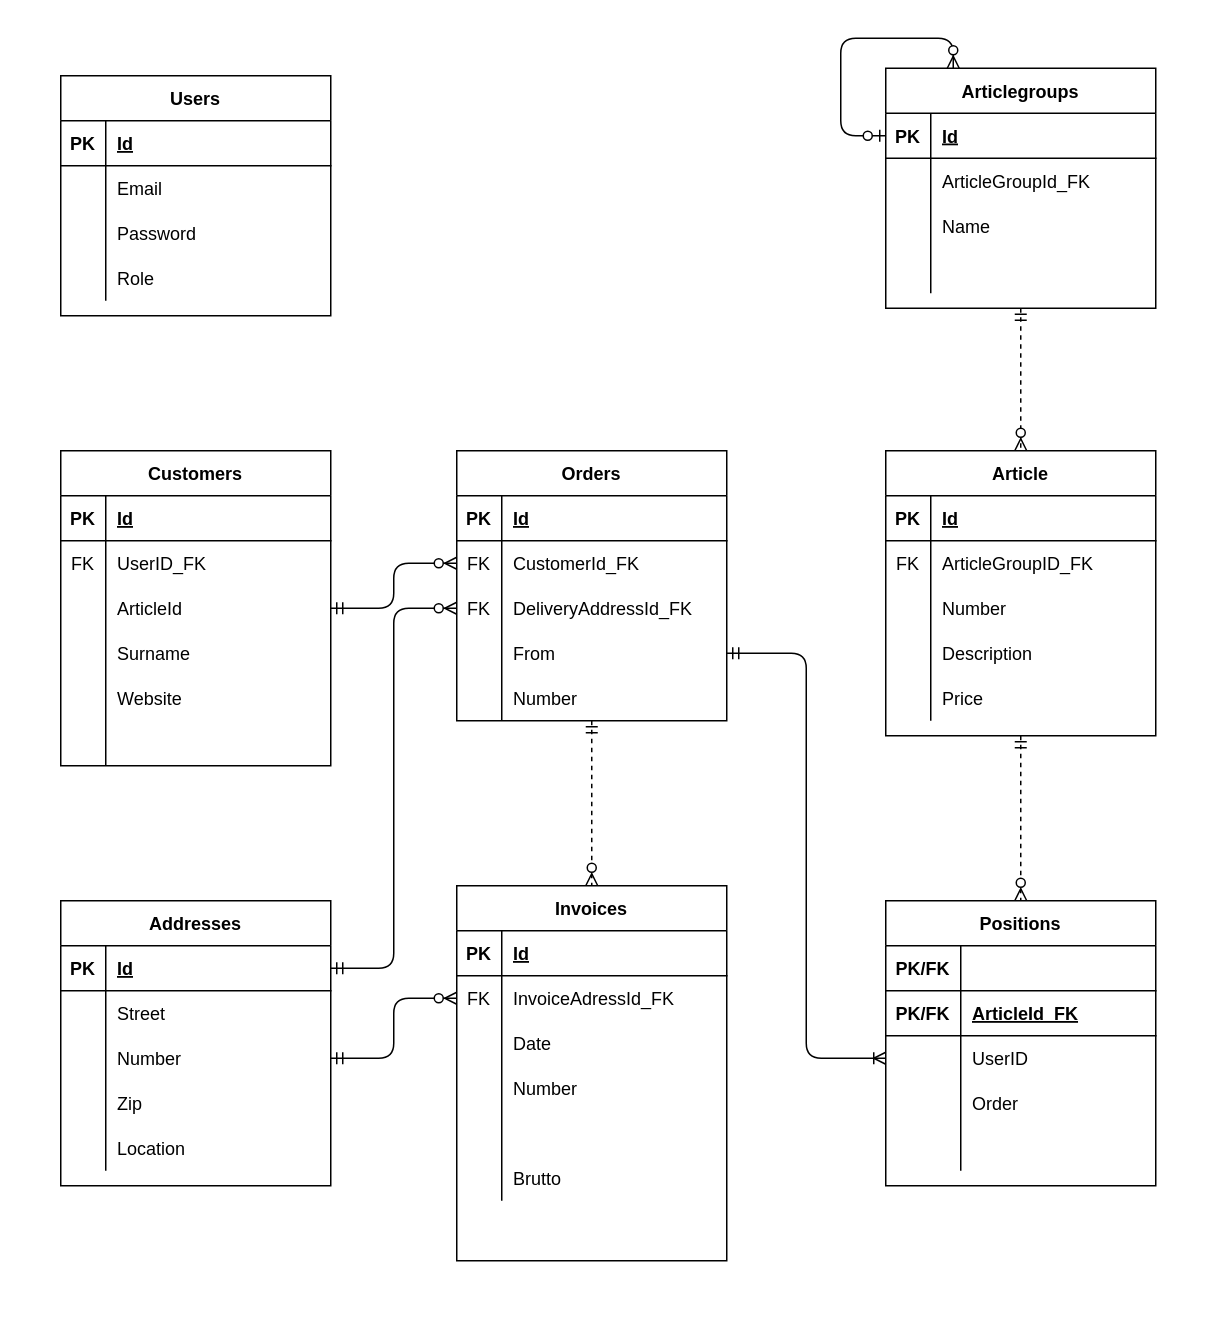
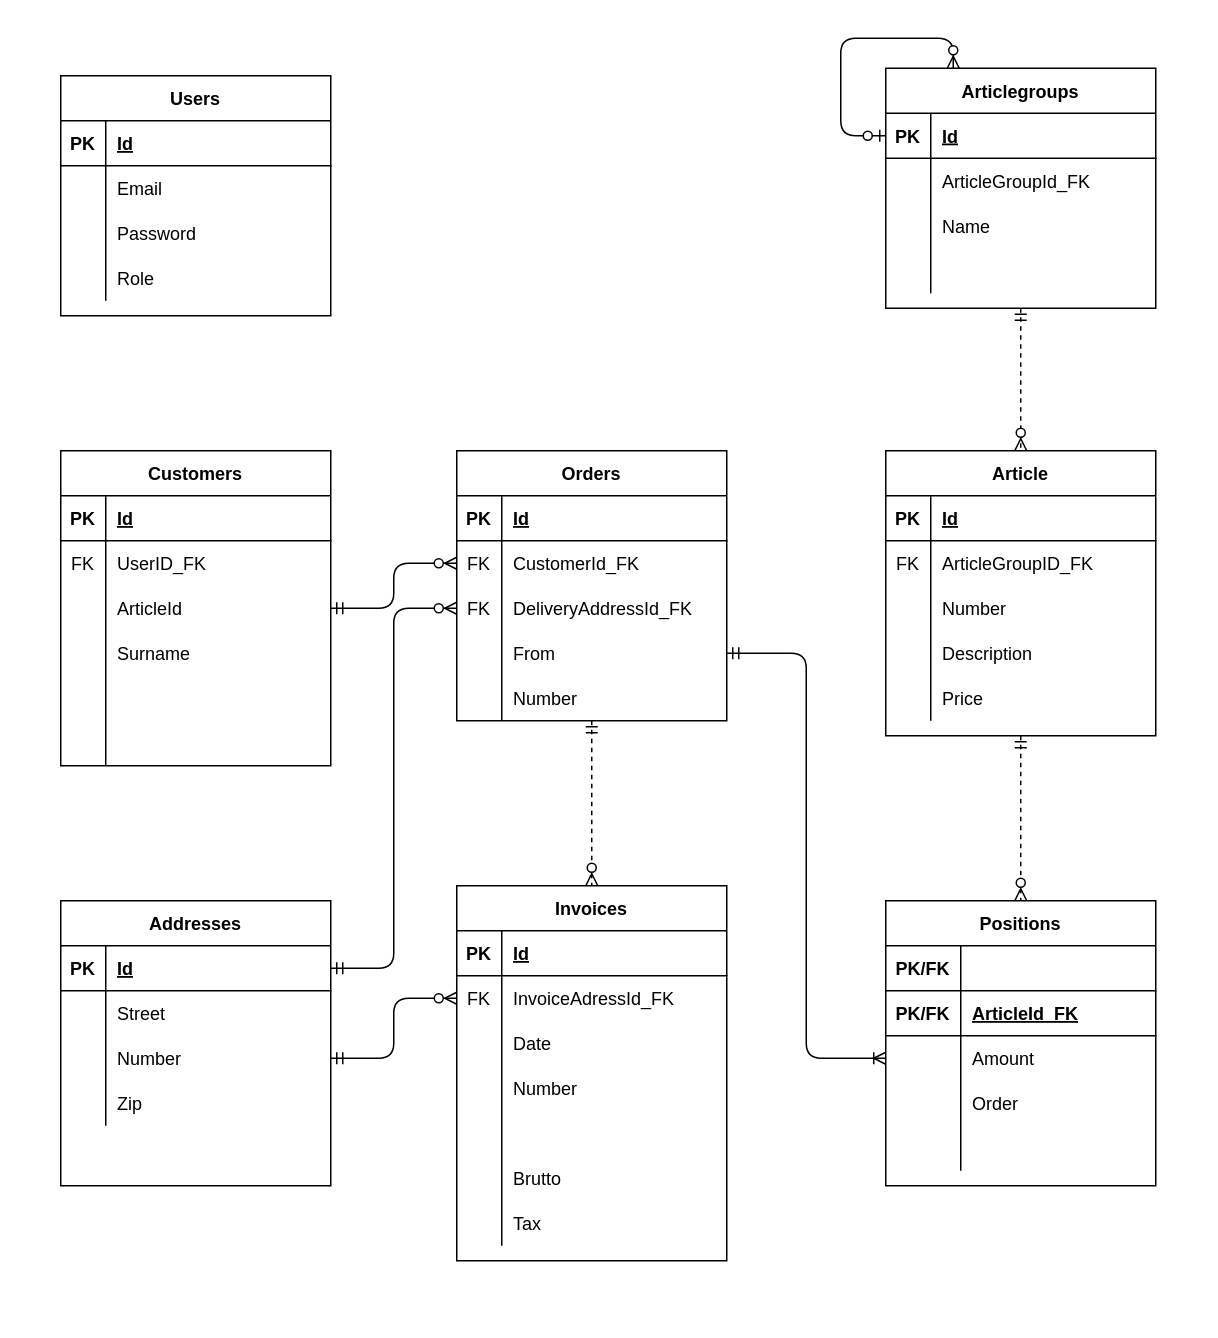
node "Website": removed
node "UserID": label "UserID" -> "Amount"
node "Location": removed
node "Tax": added
